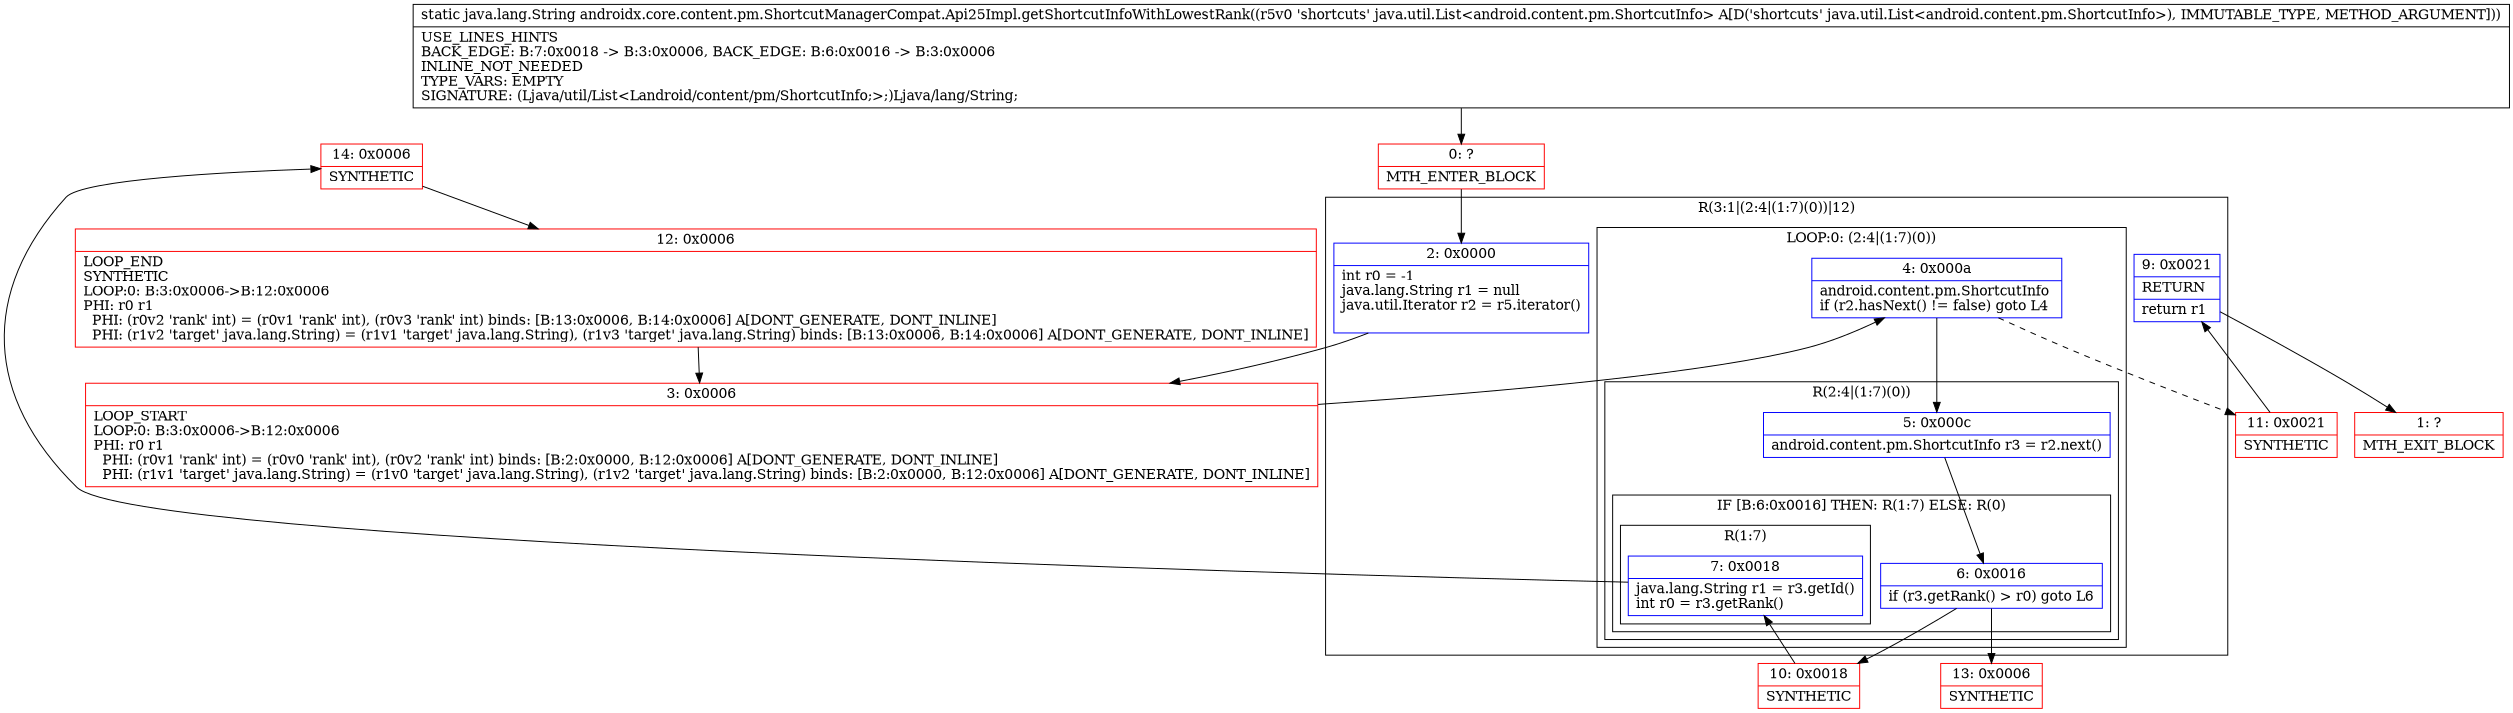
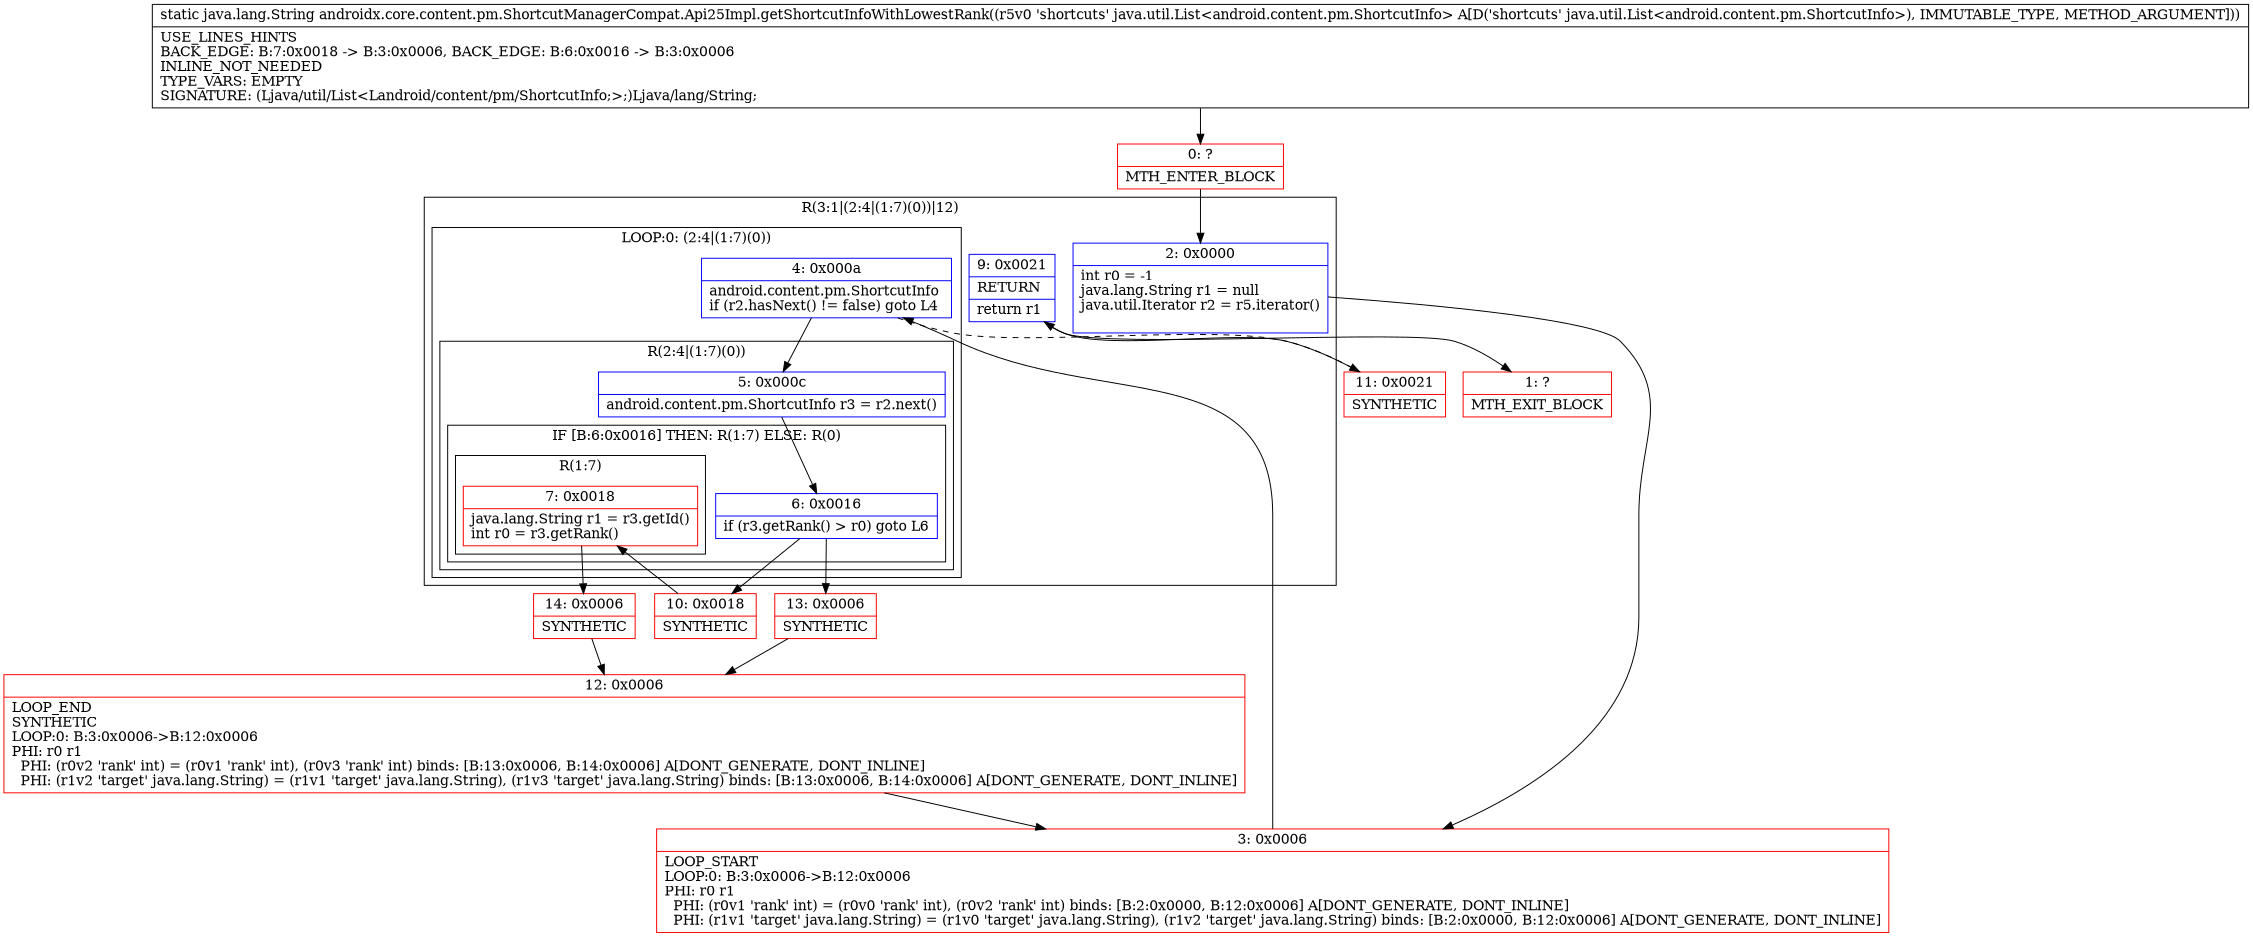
node "7: 0x0018": color blue -> red
edge "13: 0x0006" -> "12: 0x0006": added
